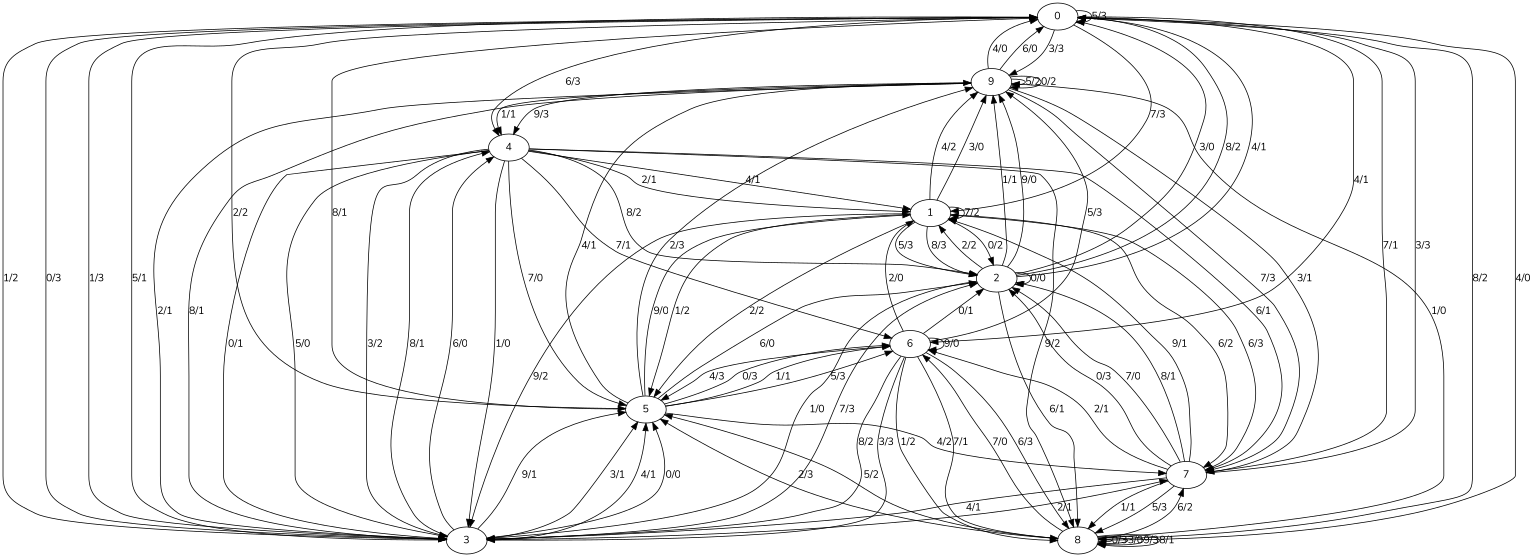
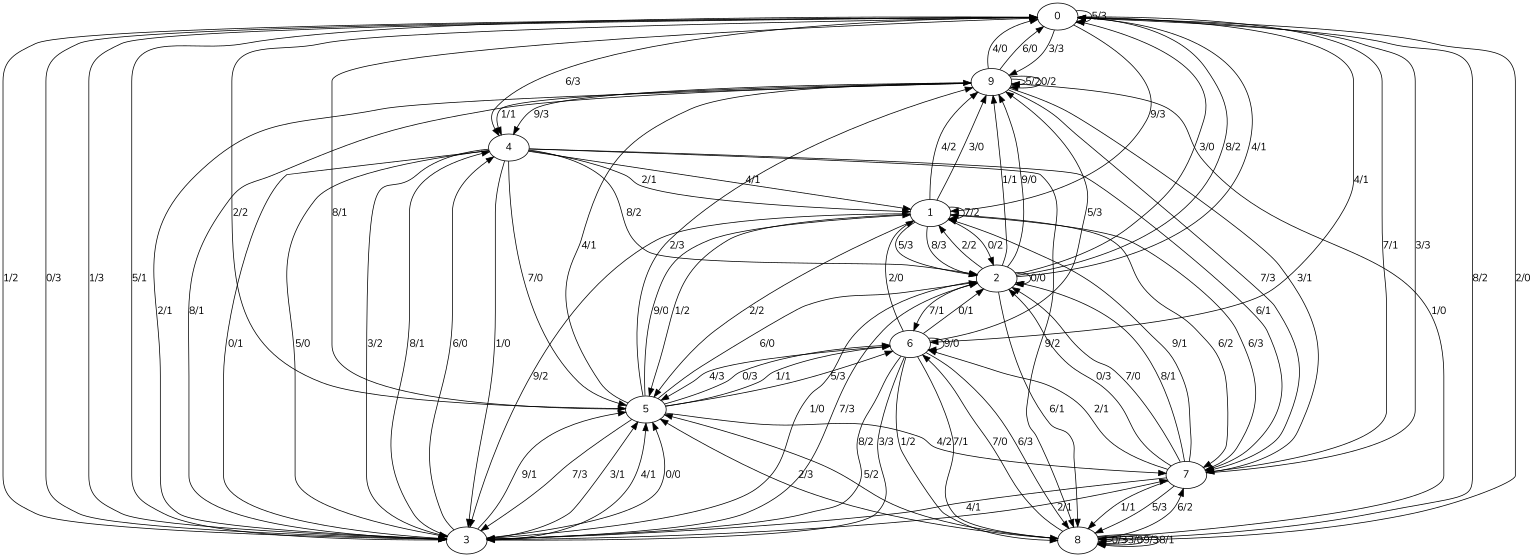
edge "0" -> "1": label "7/3" -> "9/3"
edge "4" -> "6": now "2" -> "6"
edge "8" -> "0": label "4/0" -> "2/0"
edge "5" -> "3": added, label "7/3"
